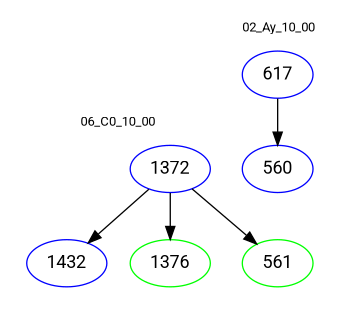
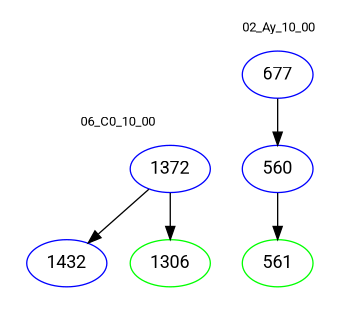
node "617": label "617" -> "677"
edge "1372" -> "561": now "560" -> "561"
node "1376": label "1376" -> "1306"
